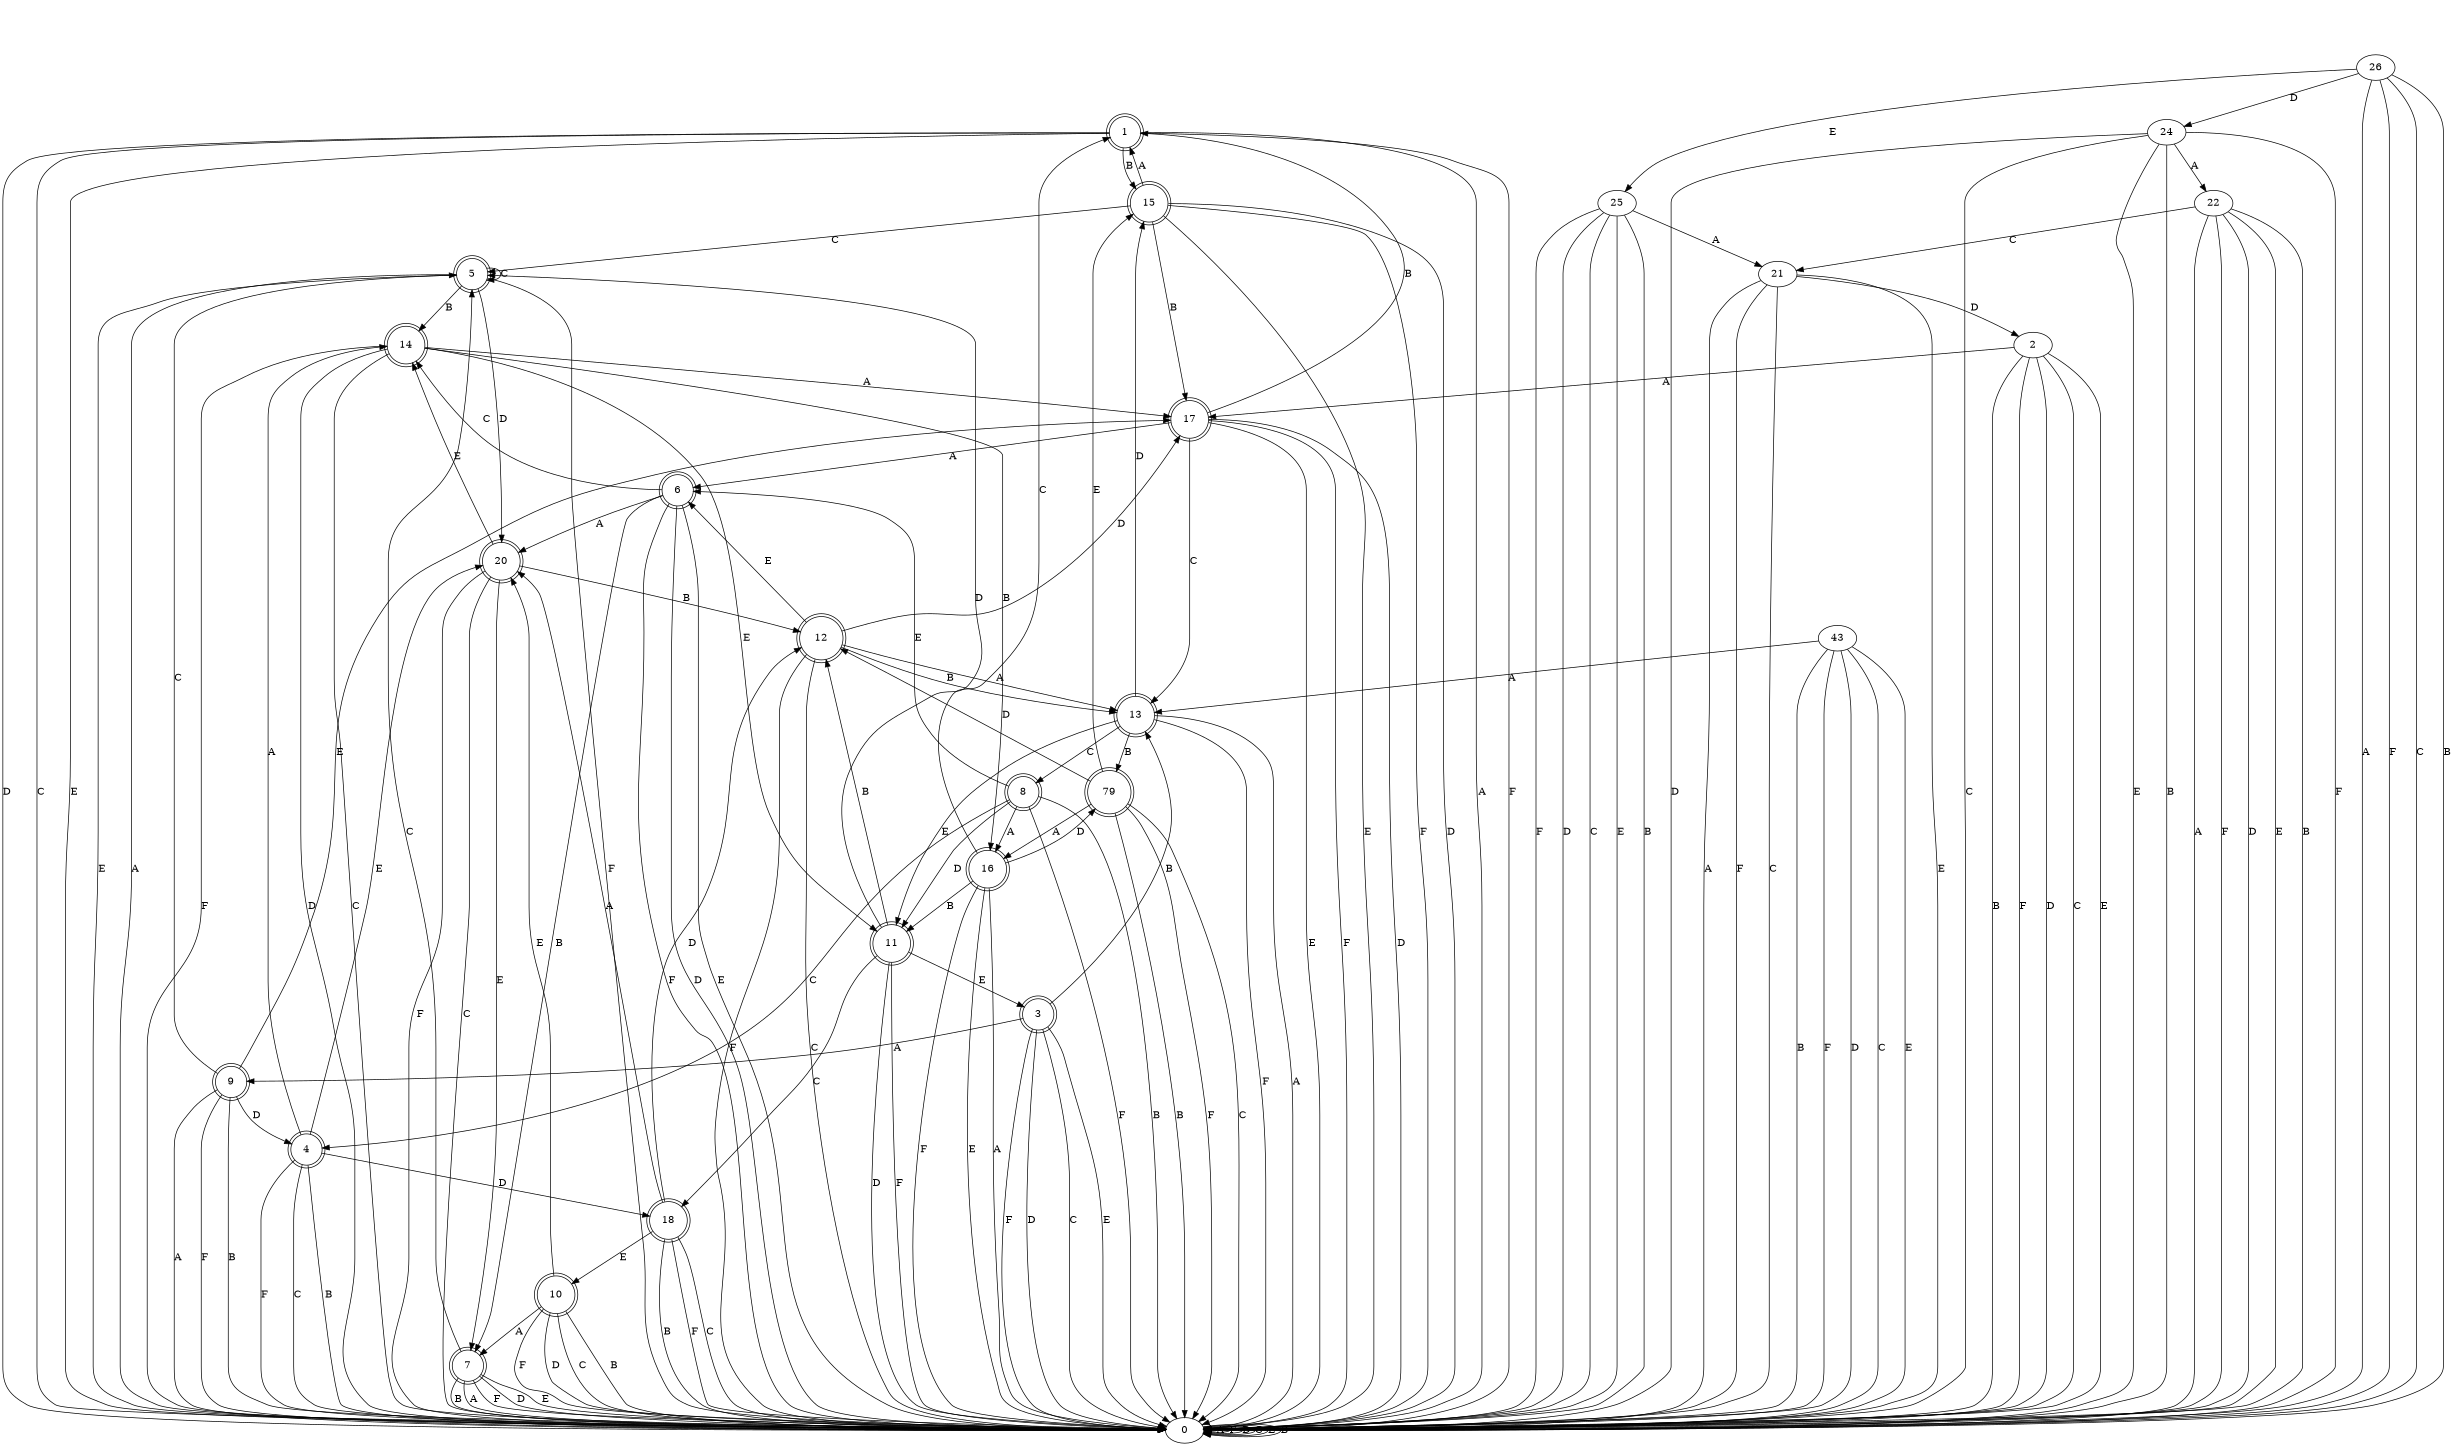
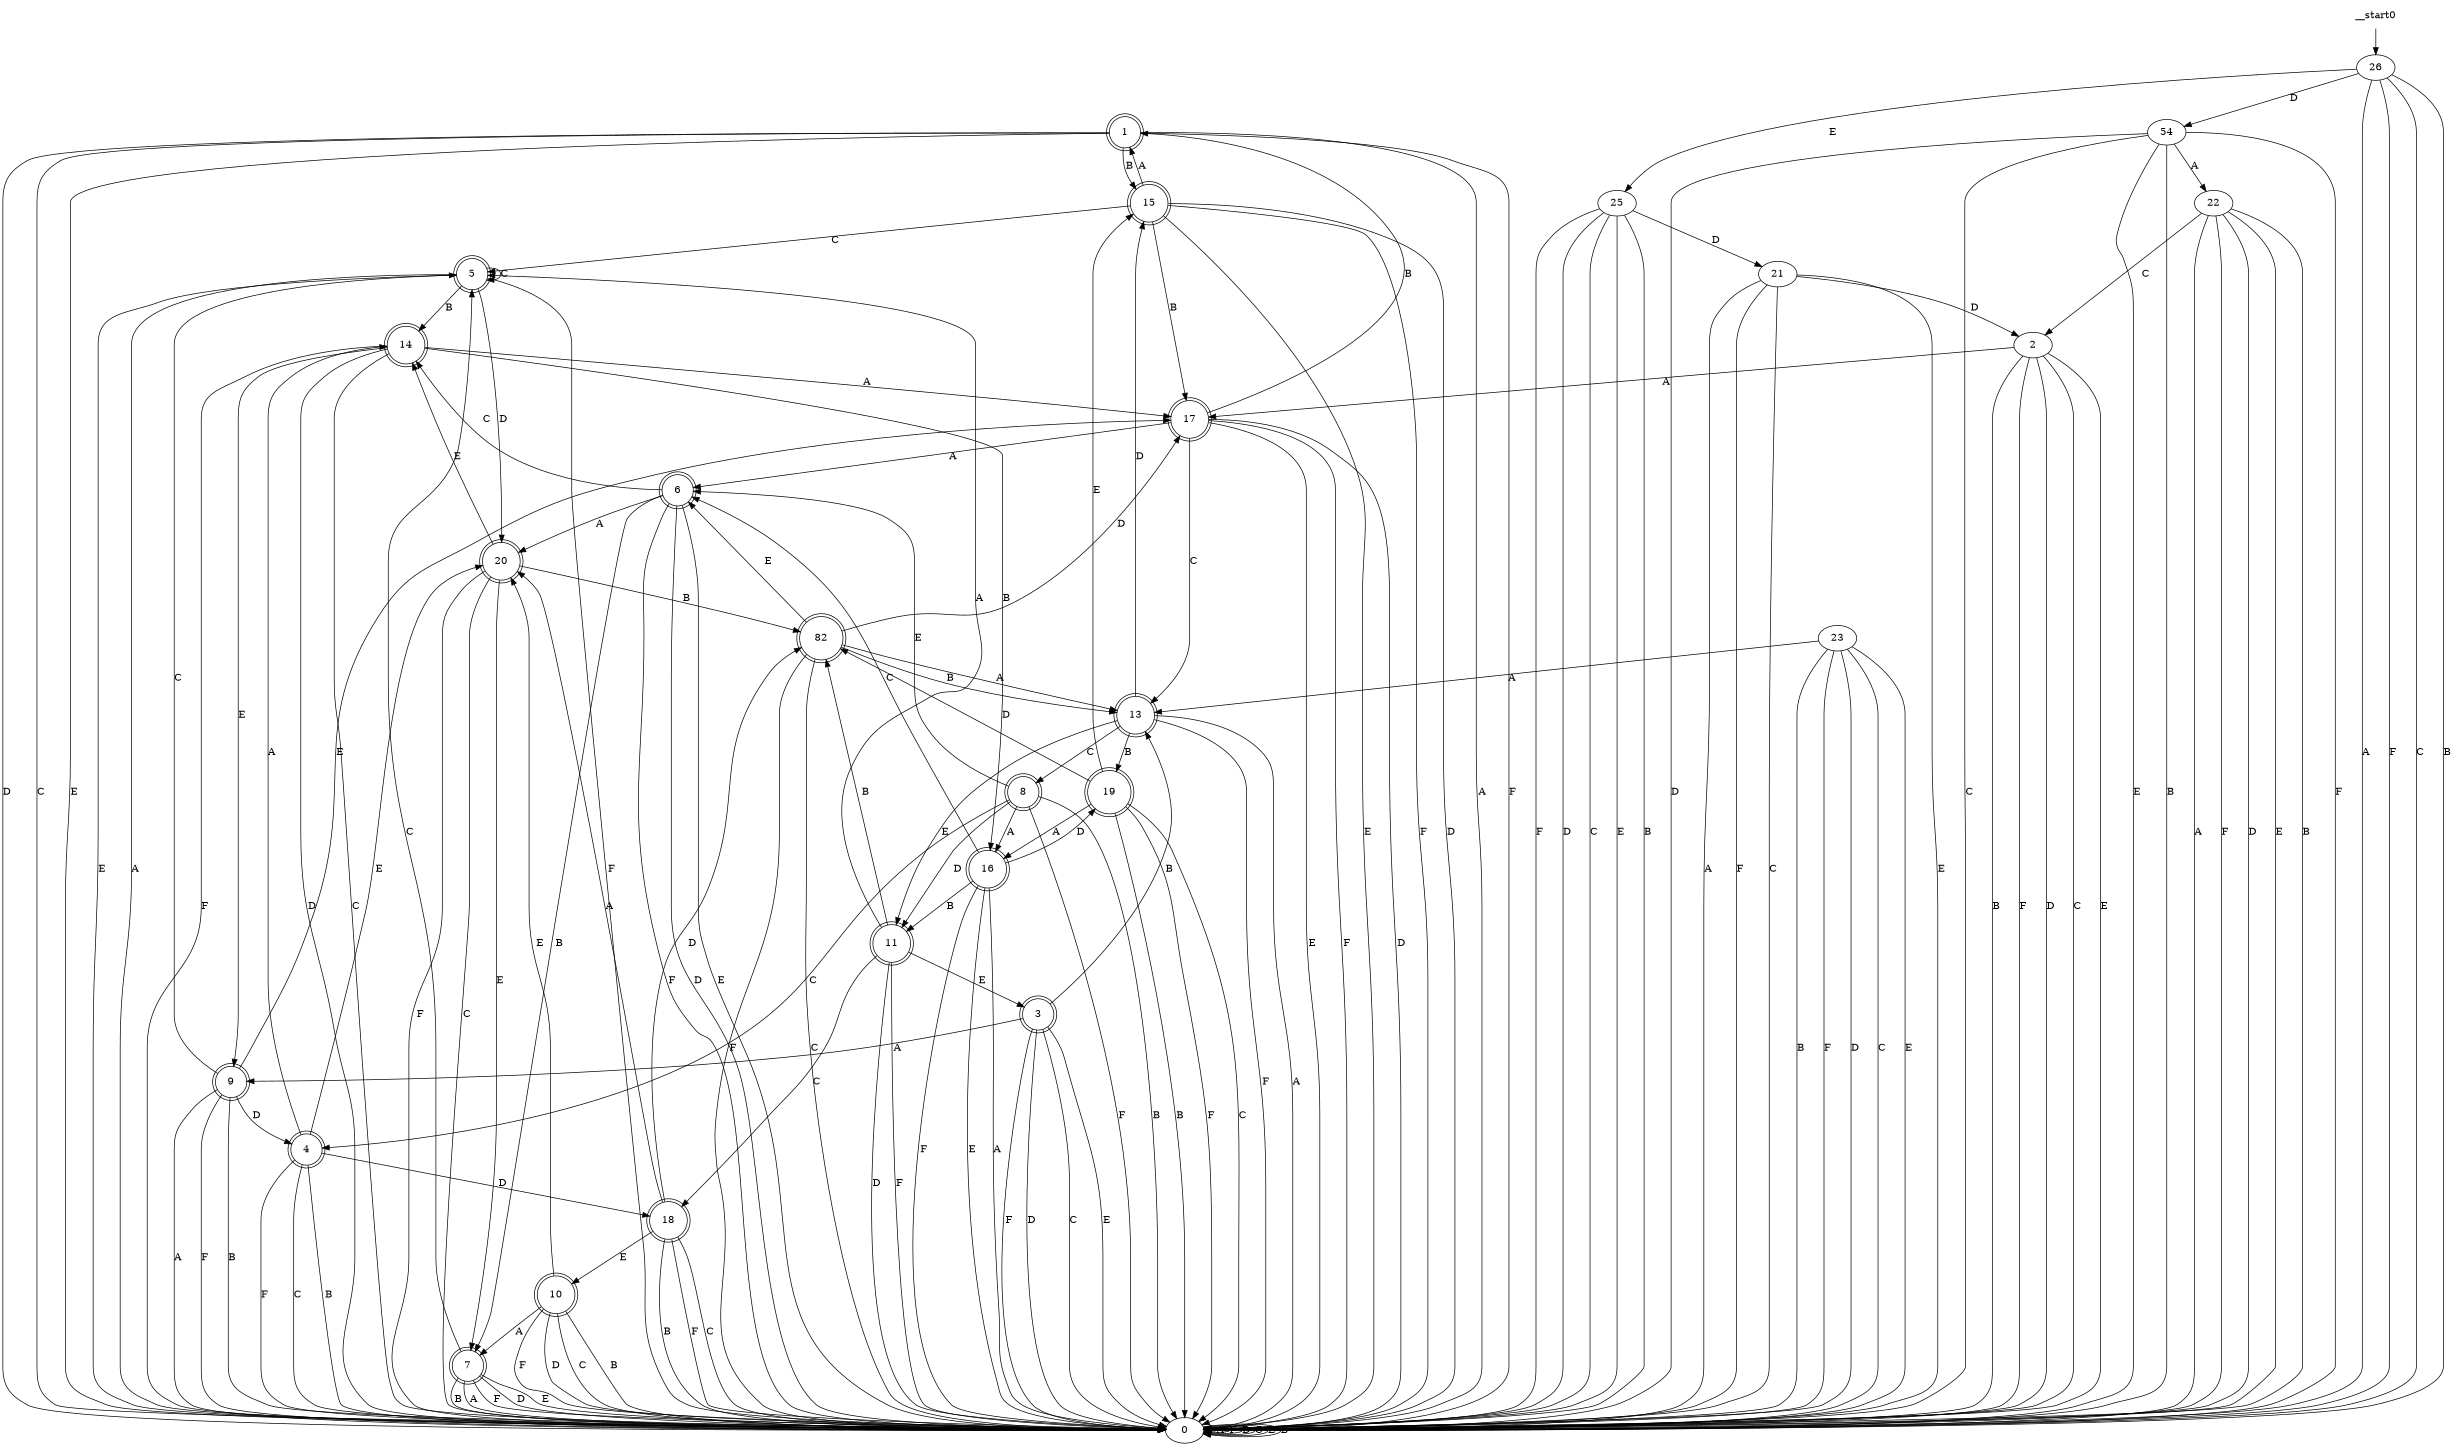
node "__start0": added
node "24": label "24" -> "54"
edge "22" -> "21": now "22" -> "2"
edge "25" -> "21": label "A" -> "D"
edge "16" -> "1": now "16" -> "6"
edge "14" -> "11": now "14" -> "9"
edge "11" -> "5": label "D" -> "A"
node "12": label "12" -> "82"
node "43": label "43" -> "23"
node "79": label "79" -> "19"
